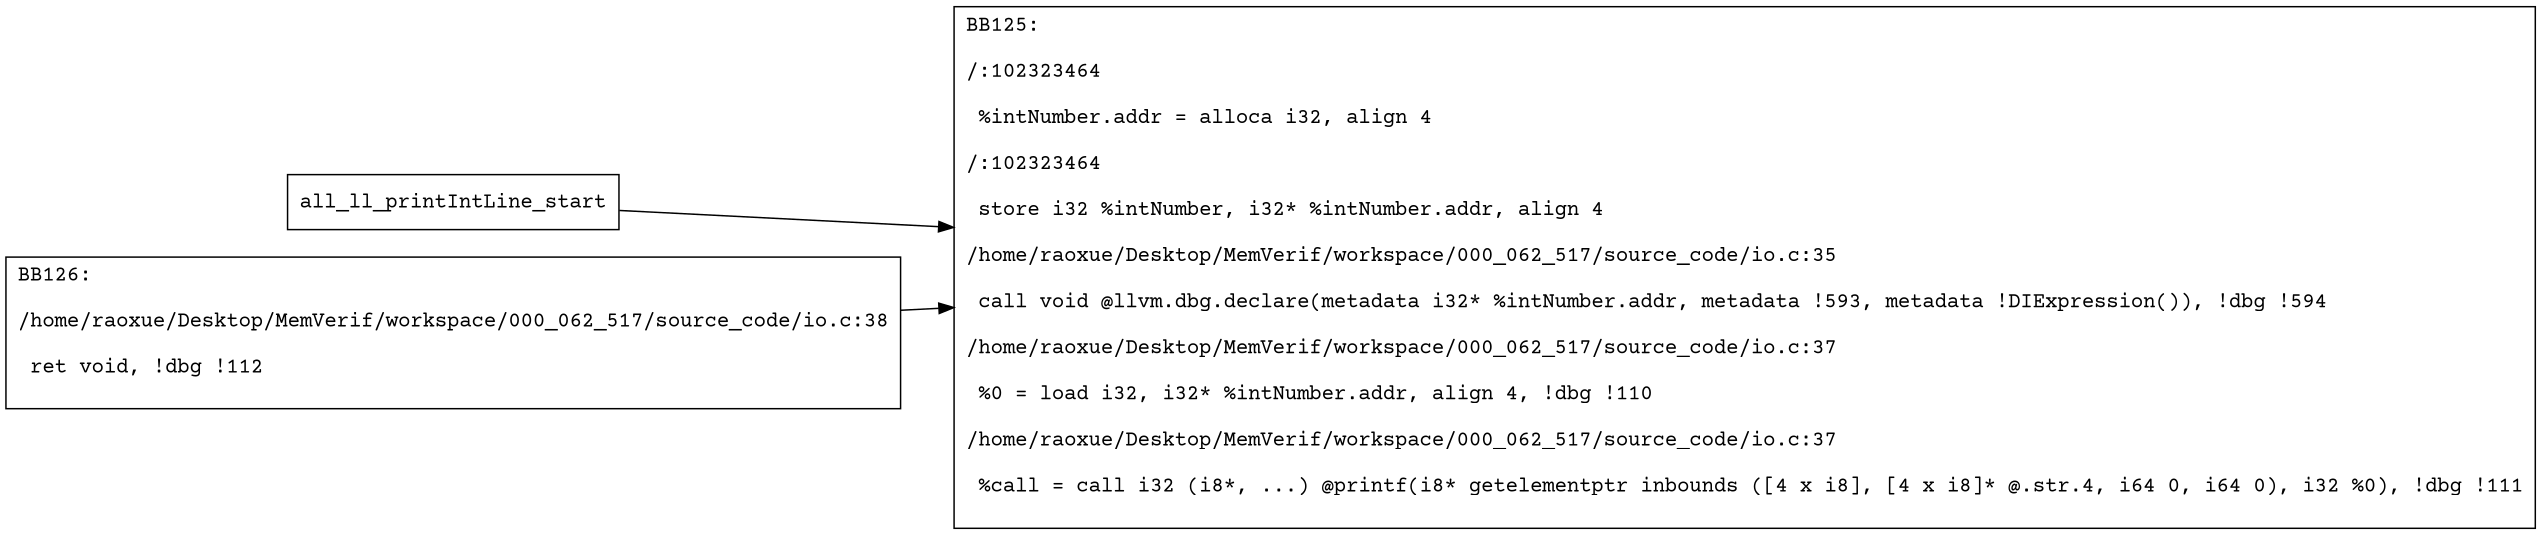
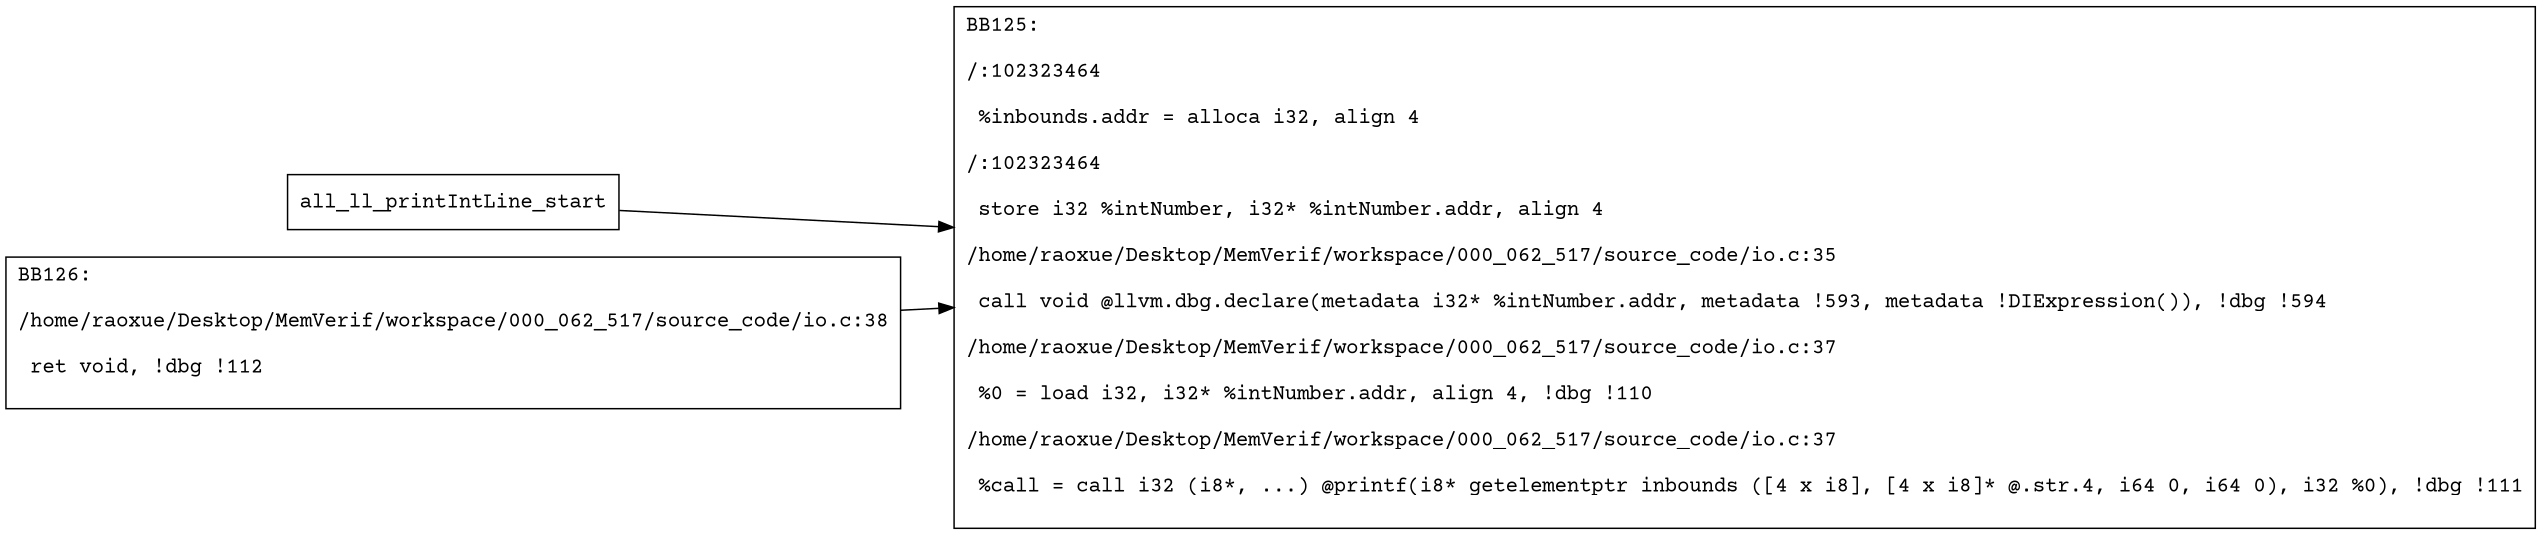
node "BB125:": text "%intNumber.addr = alloca i32, align 4" -> "%inbounds.addr = alloca i32, align 4"
